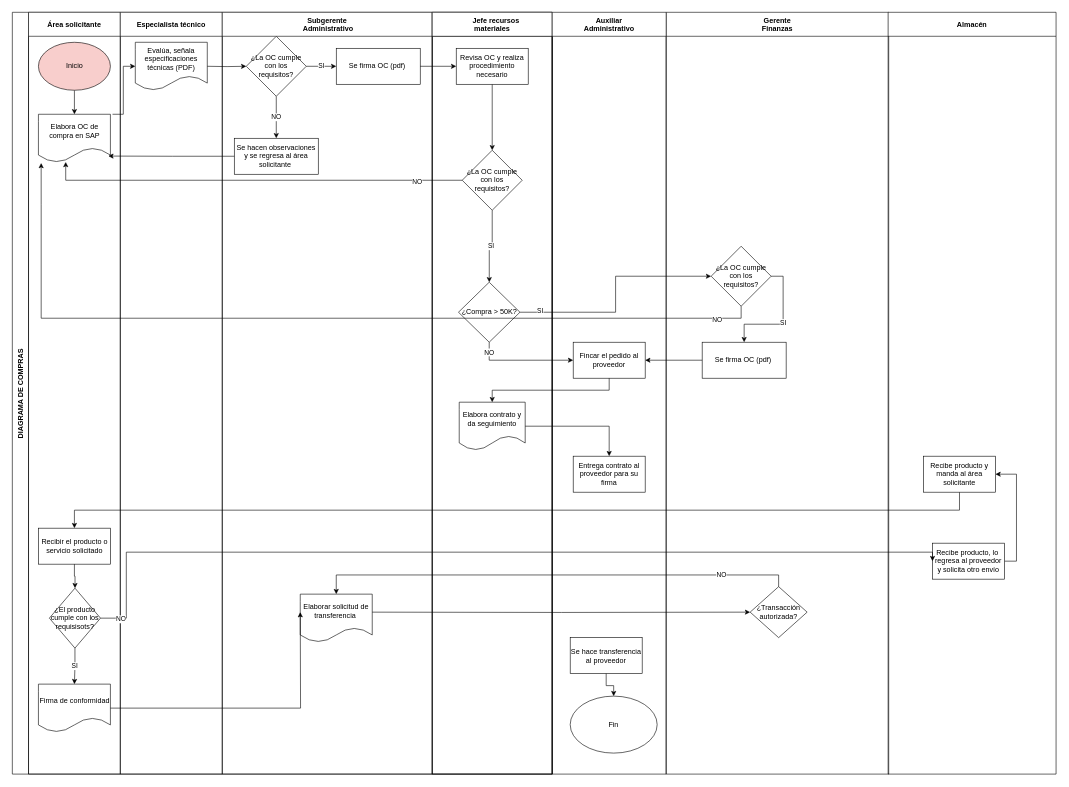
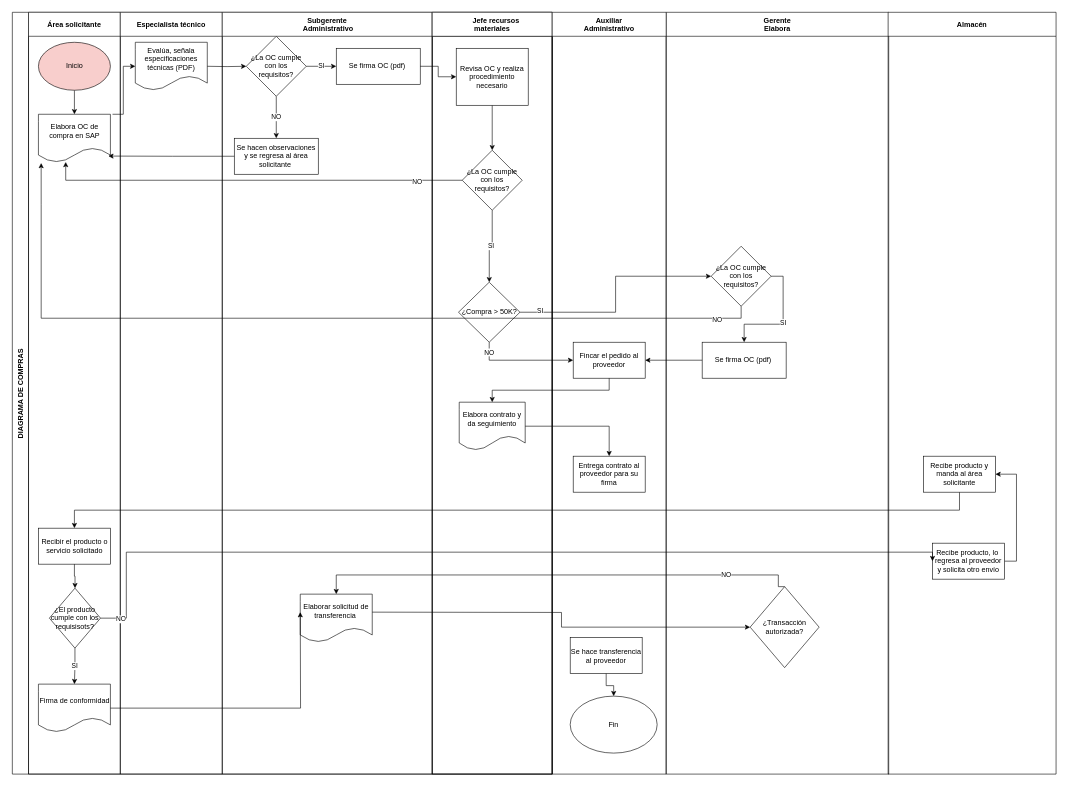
node "Gerente Finanzas": label "Gerente Finanzas" -> "Gerente Elabora"
node "Revisa OC y realiza procedimiento necesario": size 72x36 -> 72x57
node "¿Transacción autorizada?": size 57x51 -> 69x81
